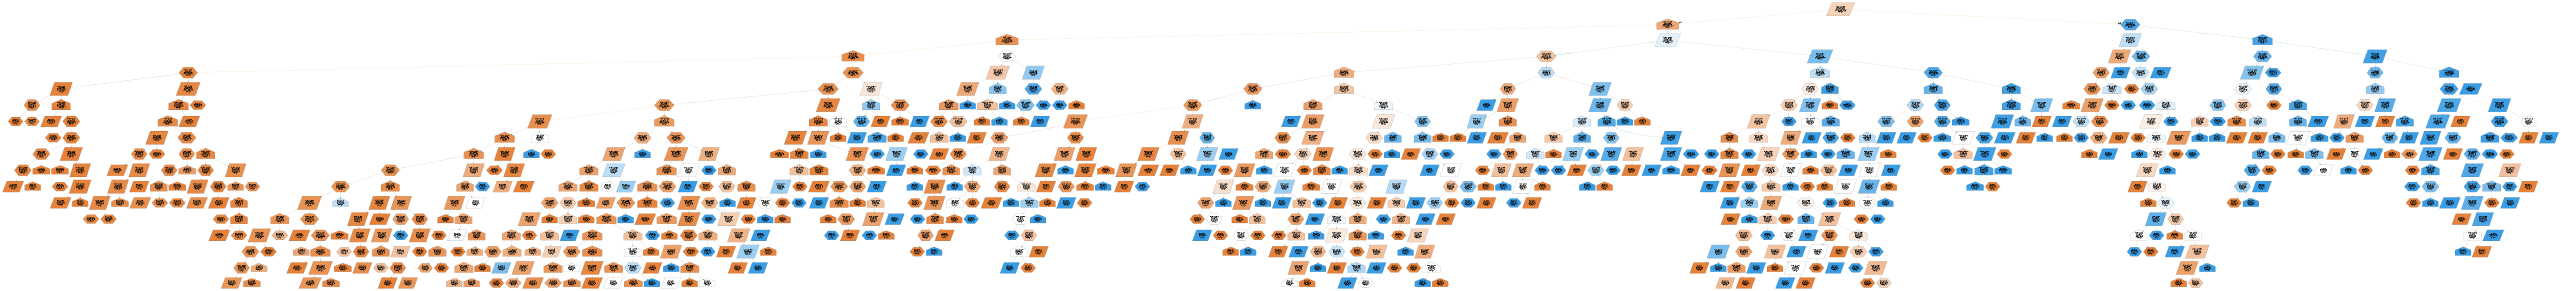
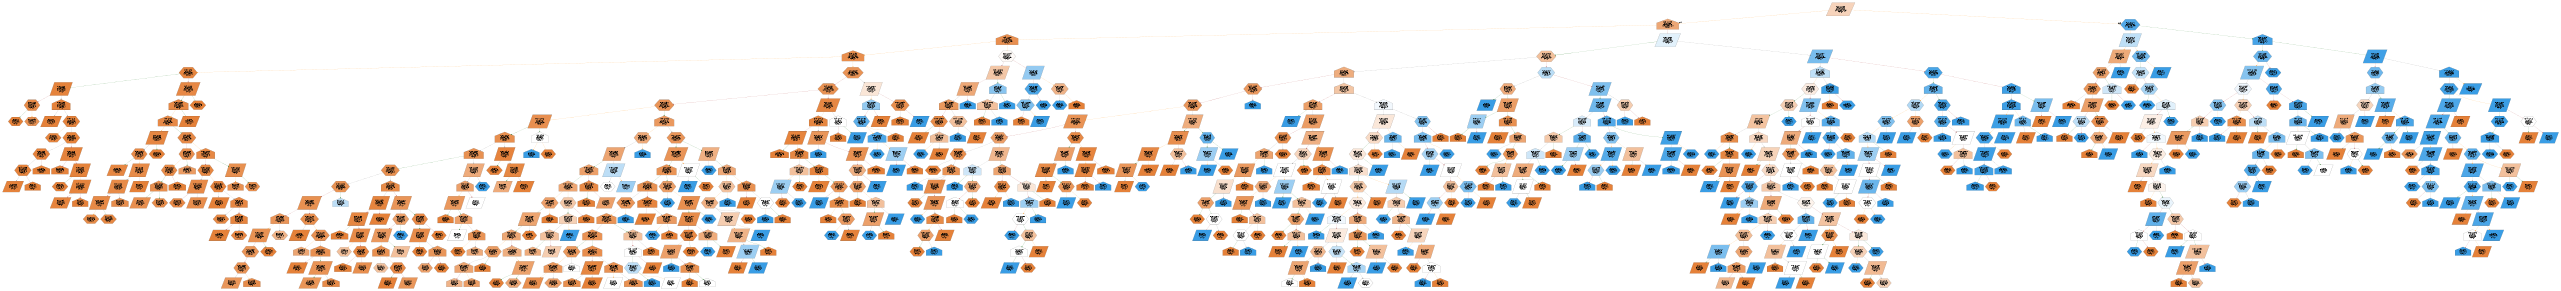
node "gini = 0.0 samples = 134 value = [0, 134] class = 1": removed
node "gini = 0.375 samples = 8 value = [6, 2] class = 1": removed
node "gini = 0.375 samples = 4 value = [1, 3] class = 1": removed
